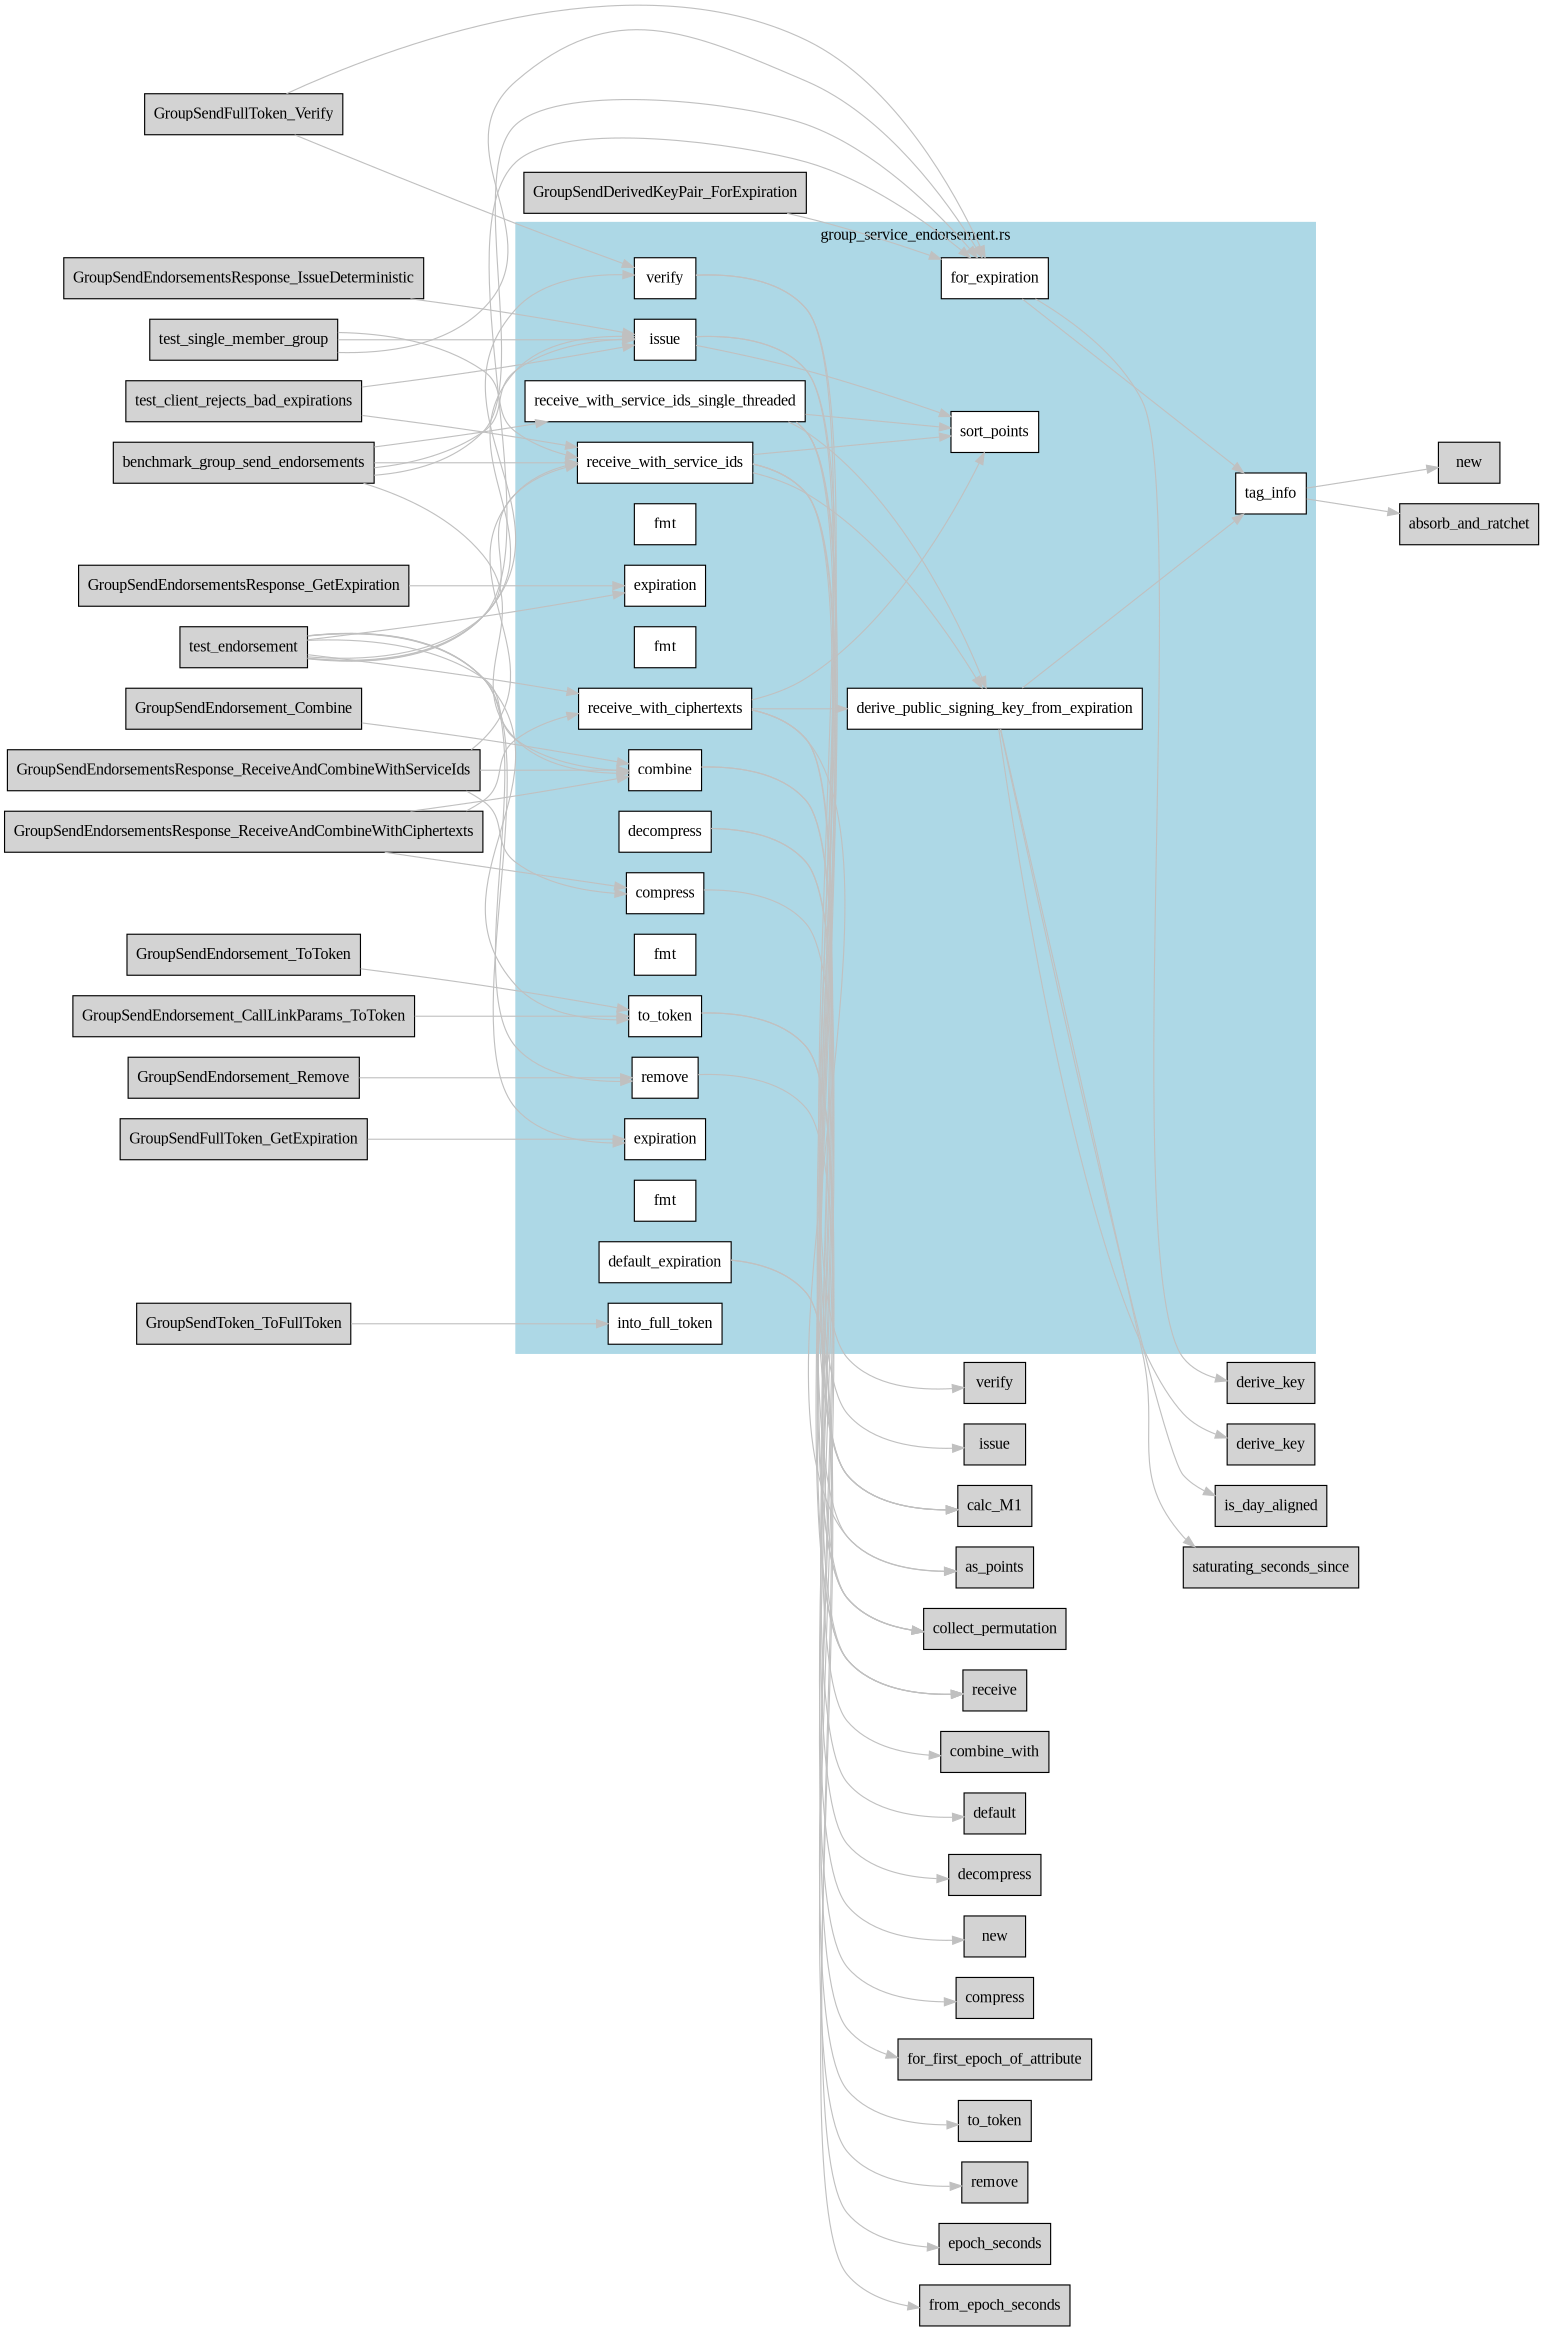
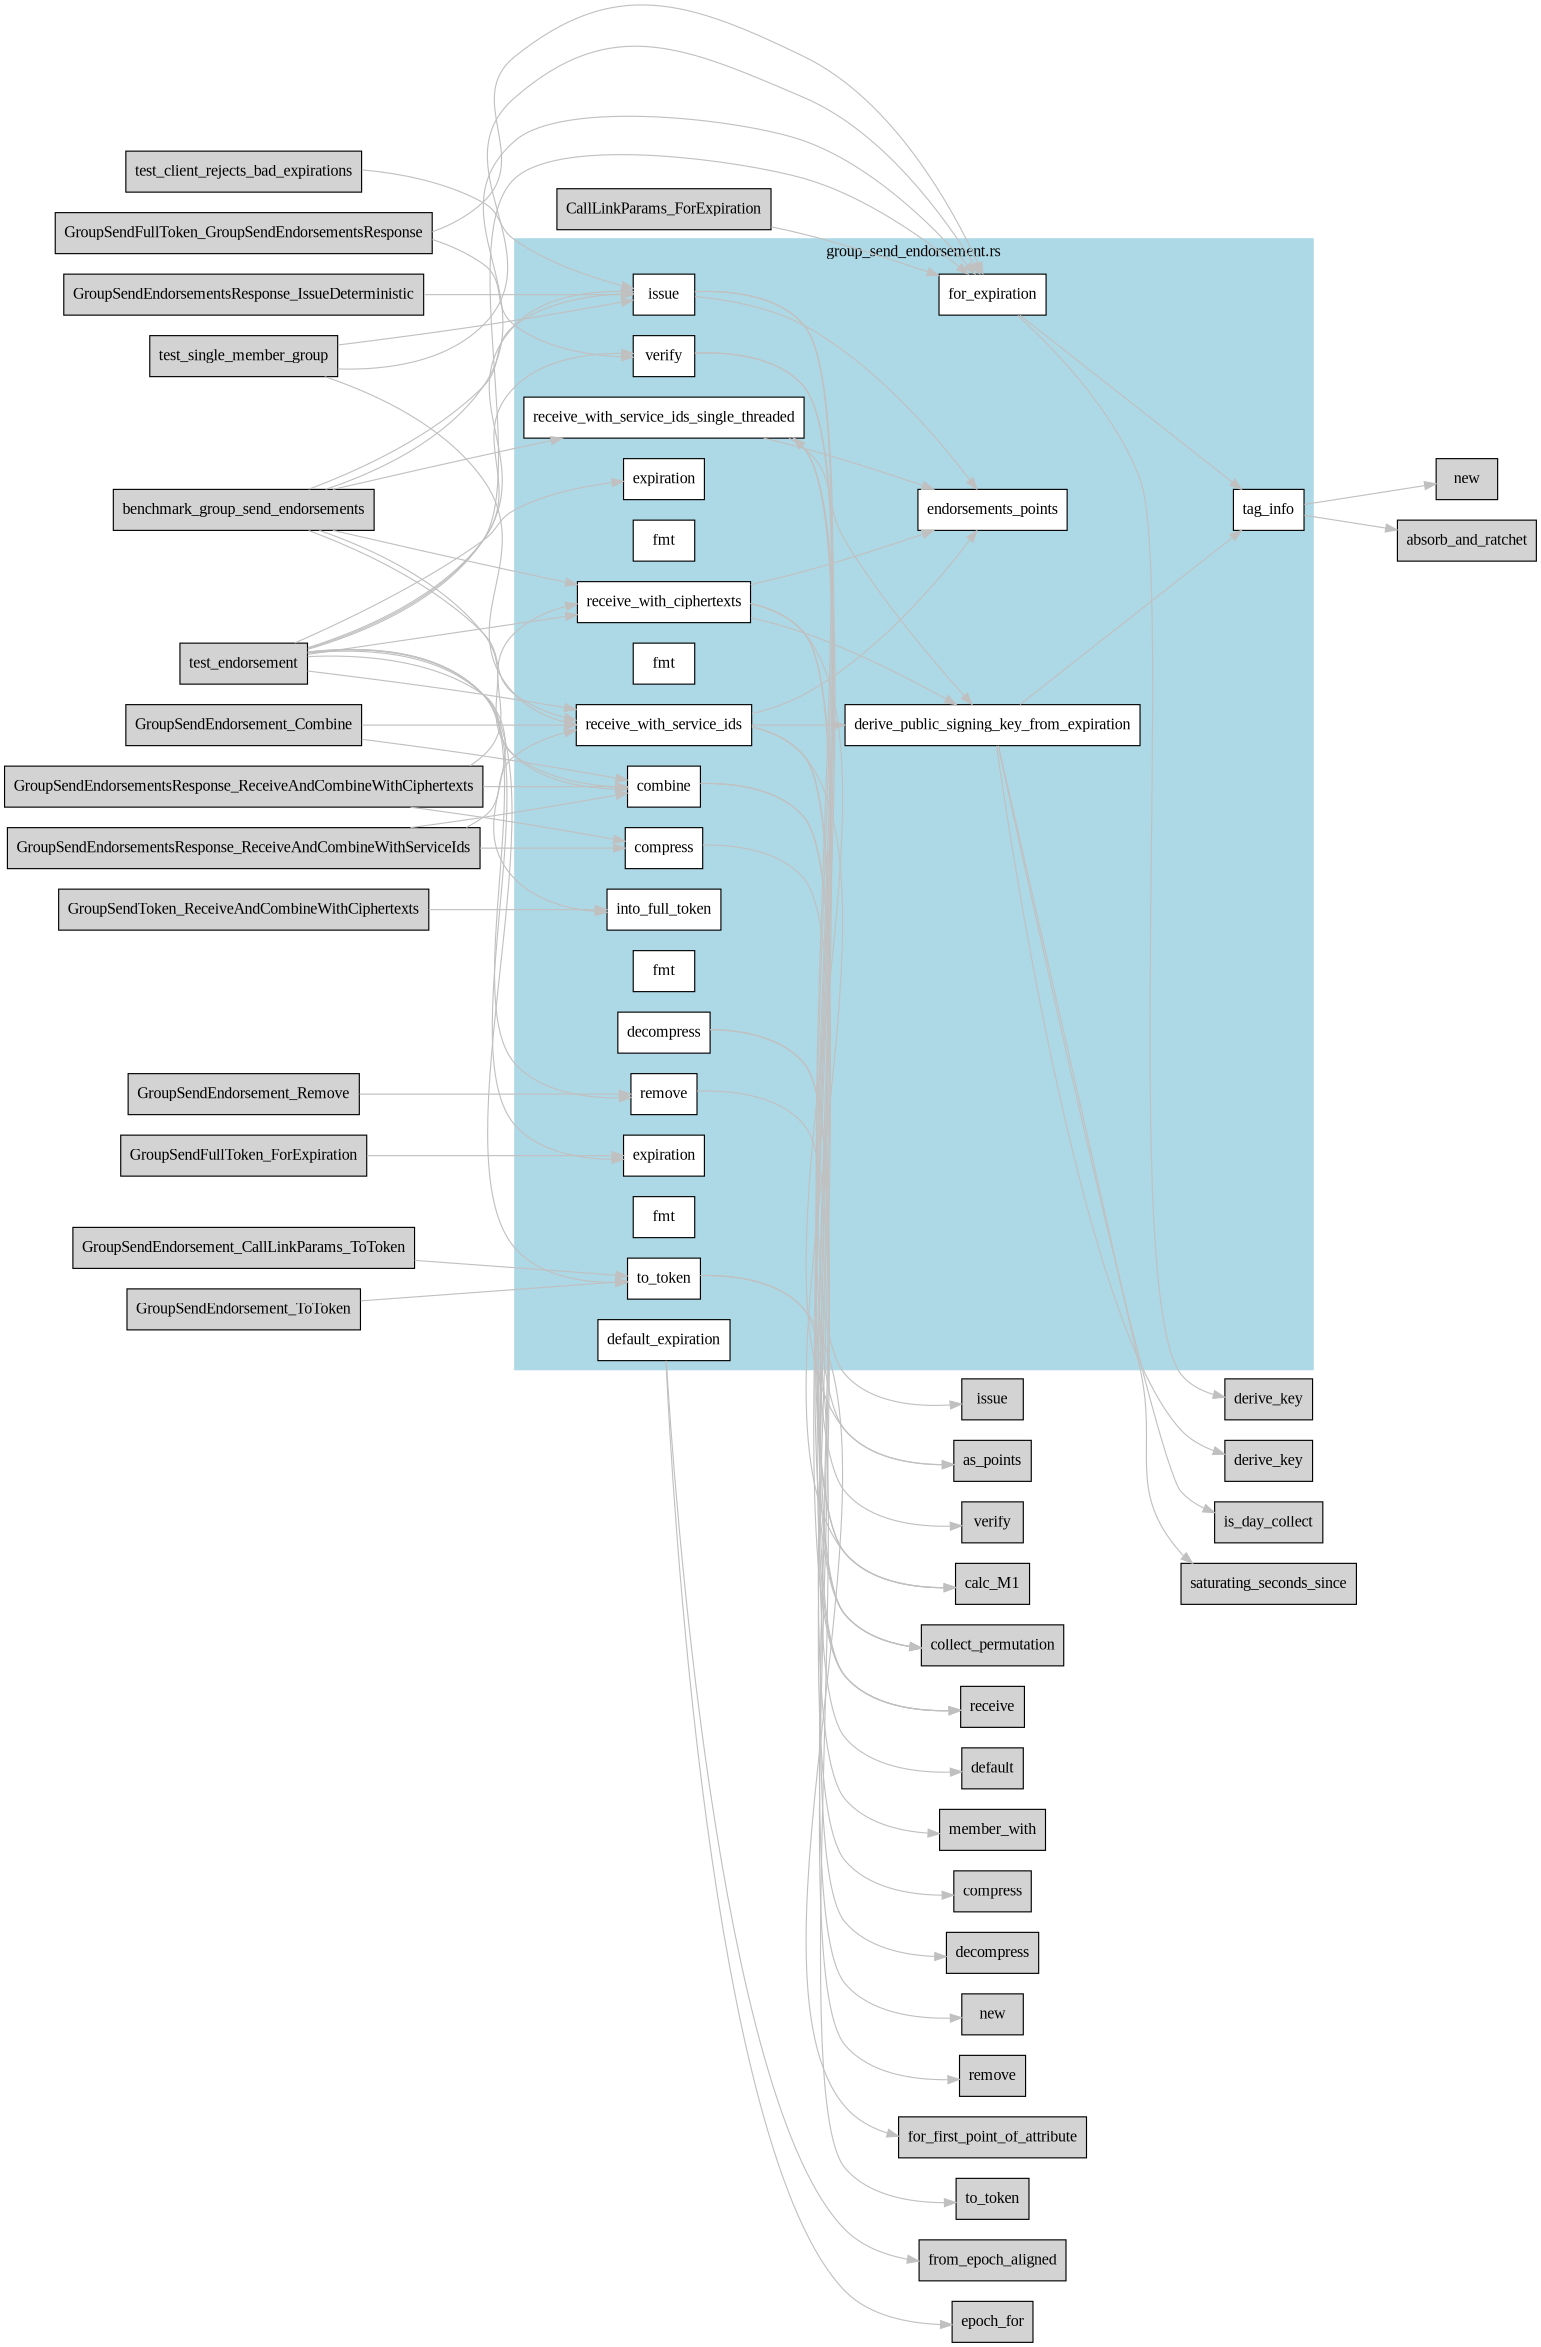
node "GroupSendFullToken_Verify": label "GroupSendFullToken_Verify" -> "GroupSendFullToken_GroupSendEndorsementsResponse"
node "GroupSendDerivedKeyPair_ForExpiration": label "GroupSendDerivedKeyPair_ForExpiration" -> "CallLinkParams_ForExpiration"
cluster "group_service_endorsement.rs": label "group_service_endorsement.rs" -> "group_send_endorsement.rs"
edge "test_client_rejects_bad_expirations" -> "receive_with_service_ids": now "GroupSendEndorsement_Combine" -> "receive_with_service_ids"
node "sort_points": label "sort_points" -> "endorsements_points"
edge "benchmark_group_send_endorsements" -> "receive_with_ciphertexts": added
node "GroupSendEndorsementsResponse_GetExpiration": removed
edge "test_endorsement" -> "into_full_token": added
edge "receive_with_service_ids_single_threaded" -> "calc_M1": reversed
node "GroupSendFullToken_GetExpiration": label "GroupSendFullToken_GetExpiration" -> "GroupSendFullToken_ForExpiration"
node "GroupSendToken_ToFullToken": label "GroupSendToken_ToFullToken" -> "GroupSendToken_ReceiveAndCombineWithCiphertexts"
node "is_day_aligned": label "is_day_aligned" -> "is_day_collect"
node "combine_with": label "combine_with" -> "member_with"
node "for_first_epoch_of_attribute": label "for_first_epoch_of_attribute" -> "for_first_point_of_attribute"
node "epoch_seconds": label "epoch_seconds" -> "epoch_for"
node "from_epoch_seconds": label "from_epoch_seconds" -> "from_epoch_aligned"
